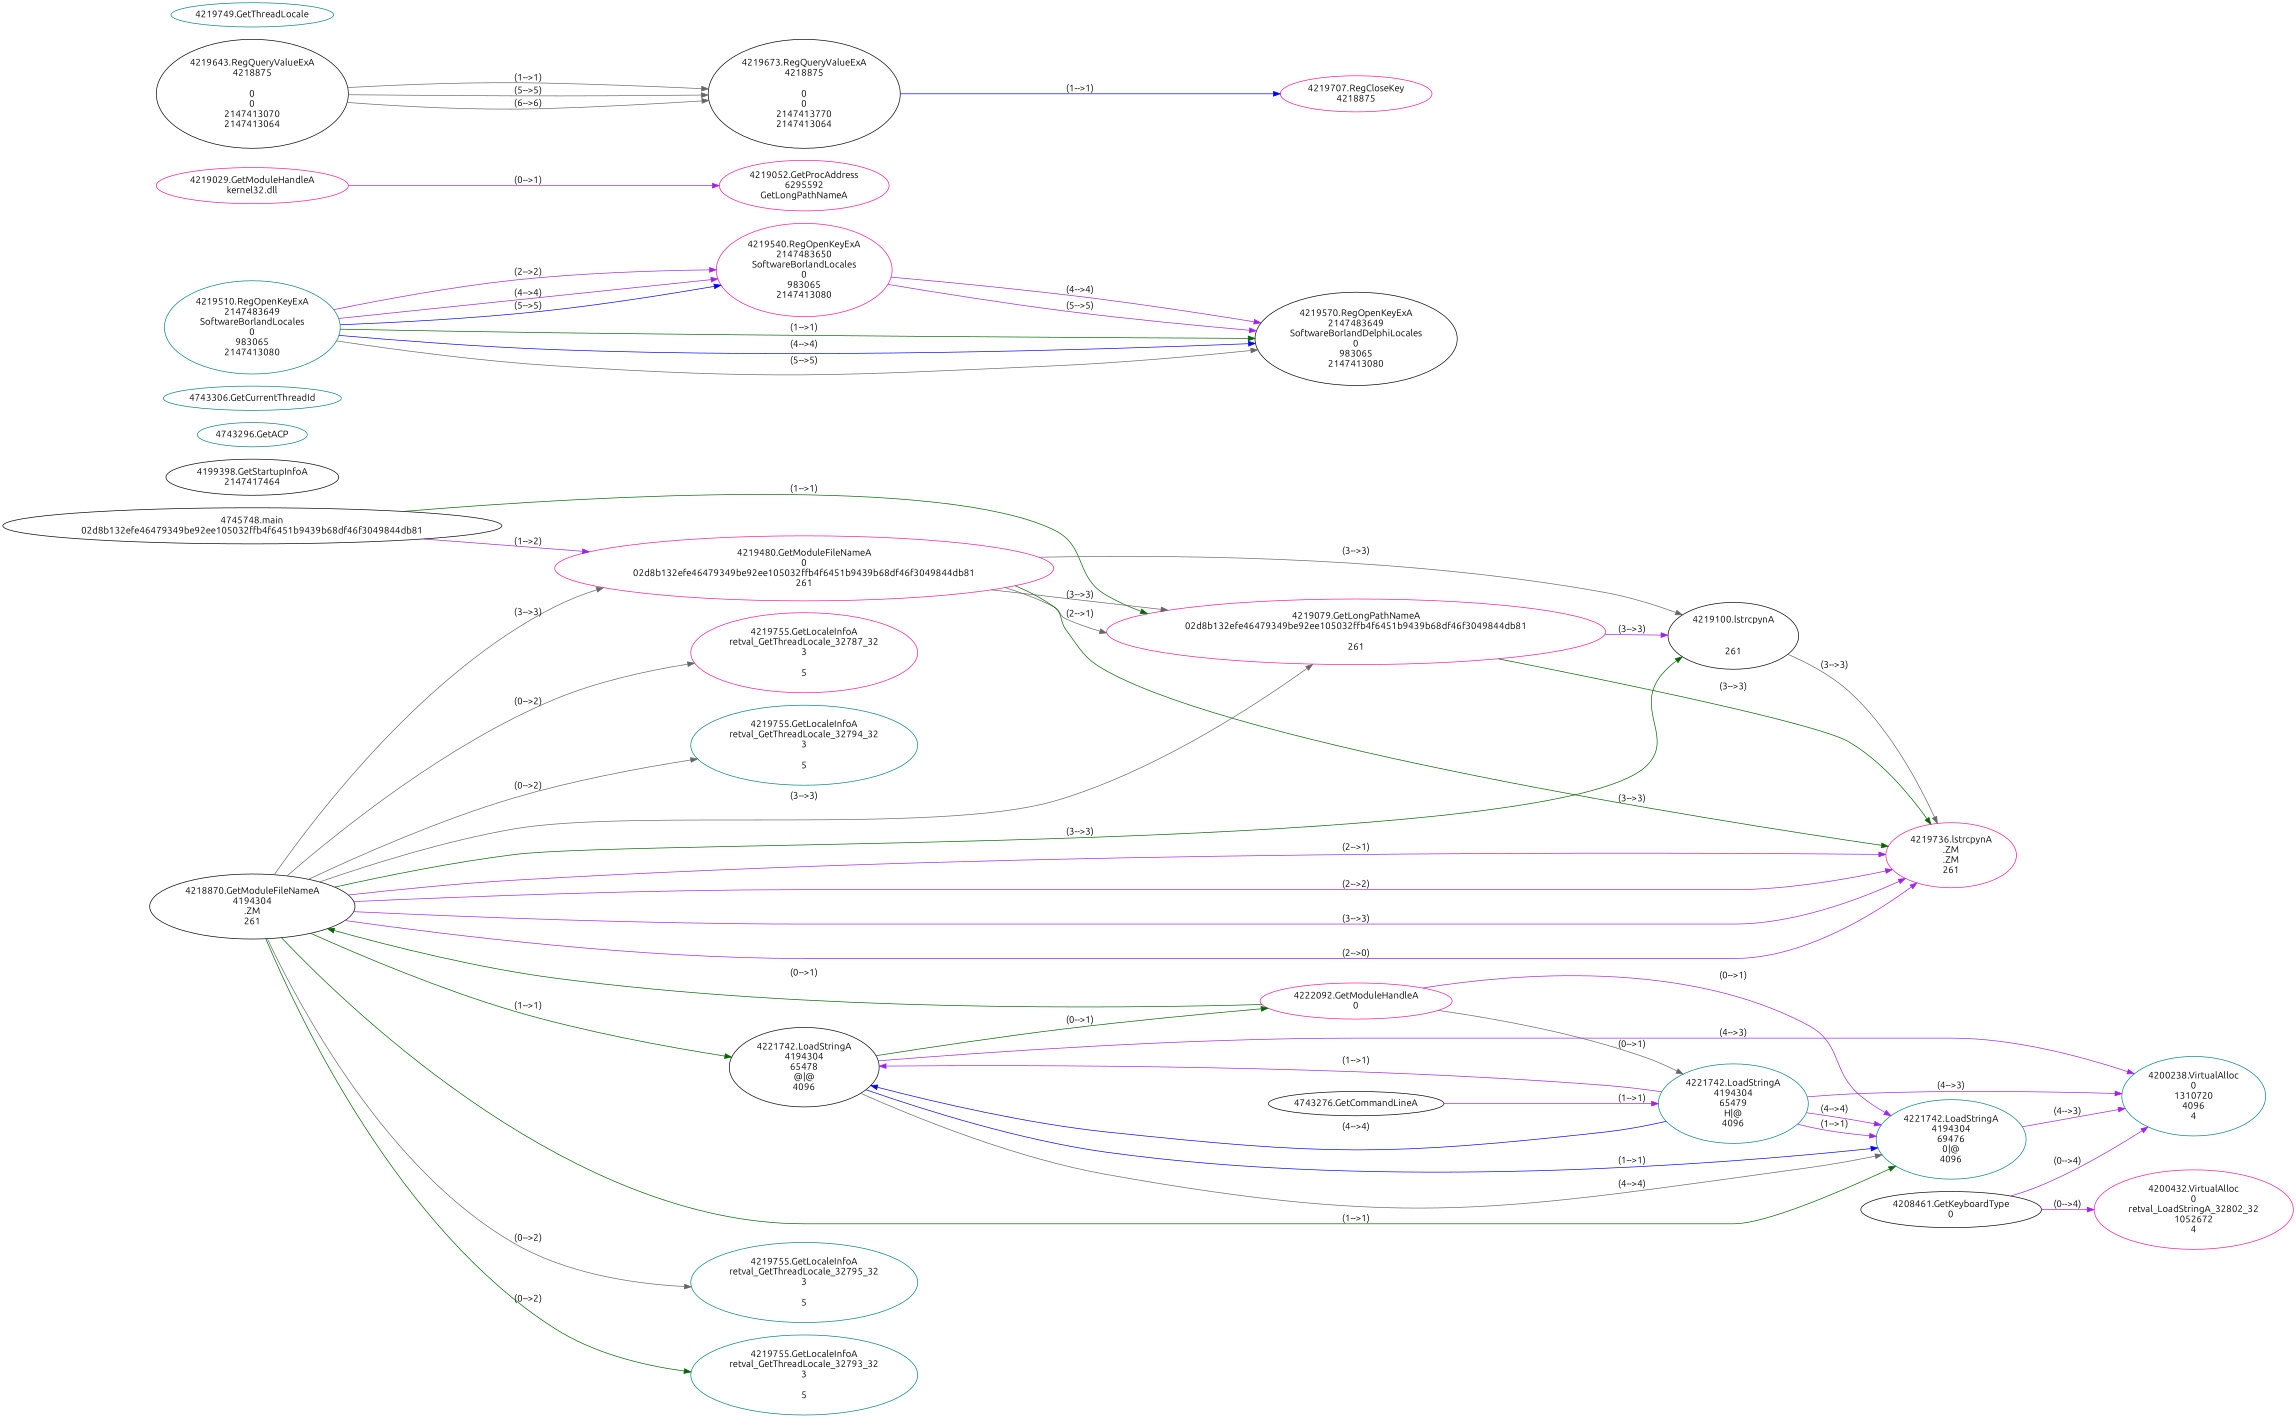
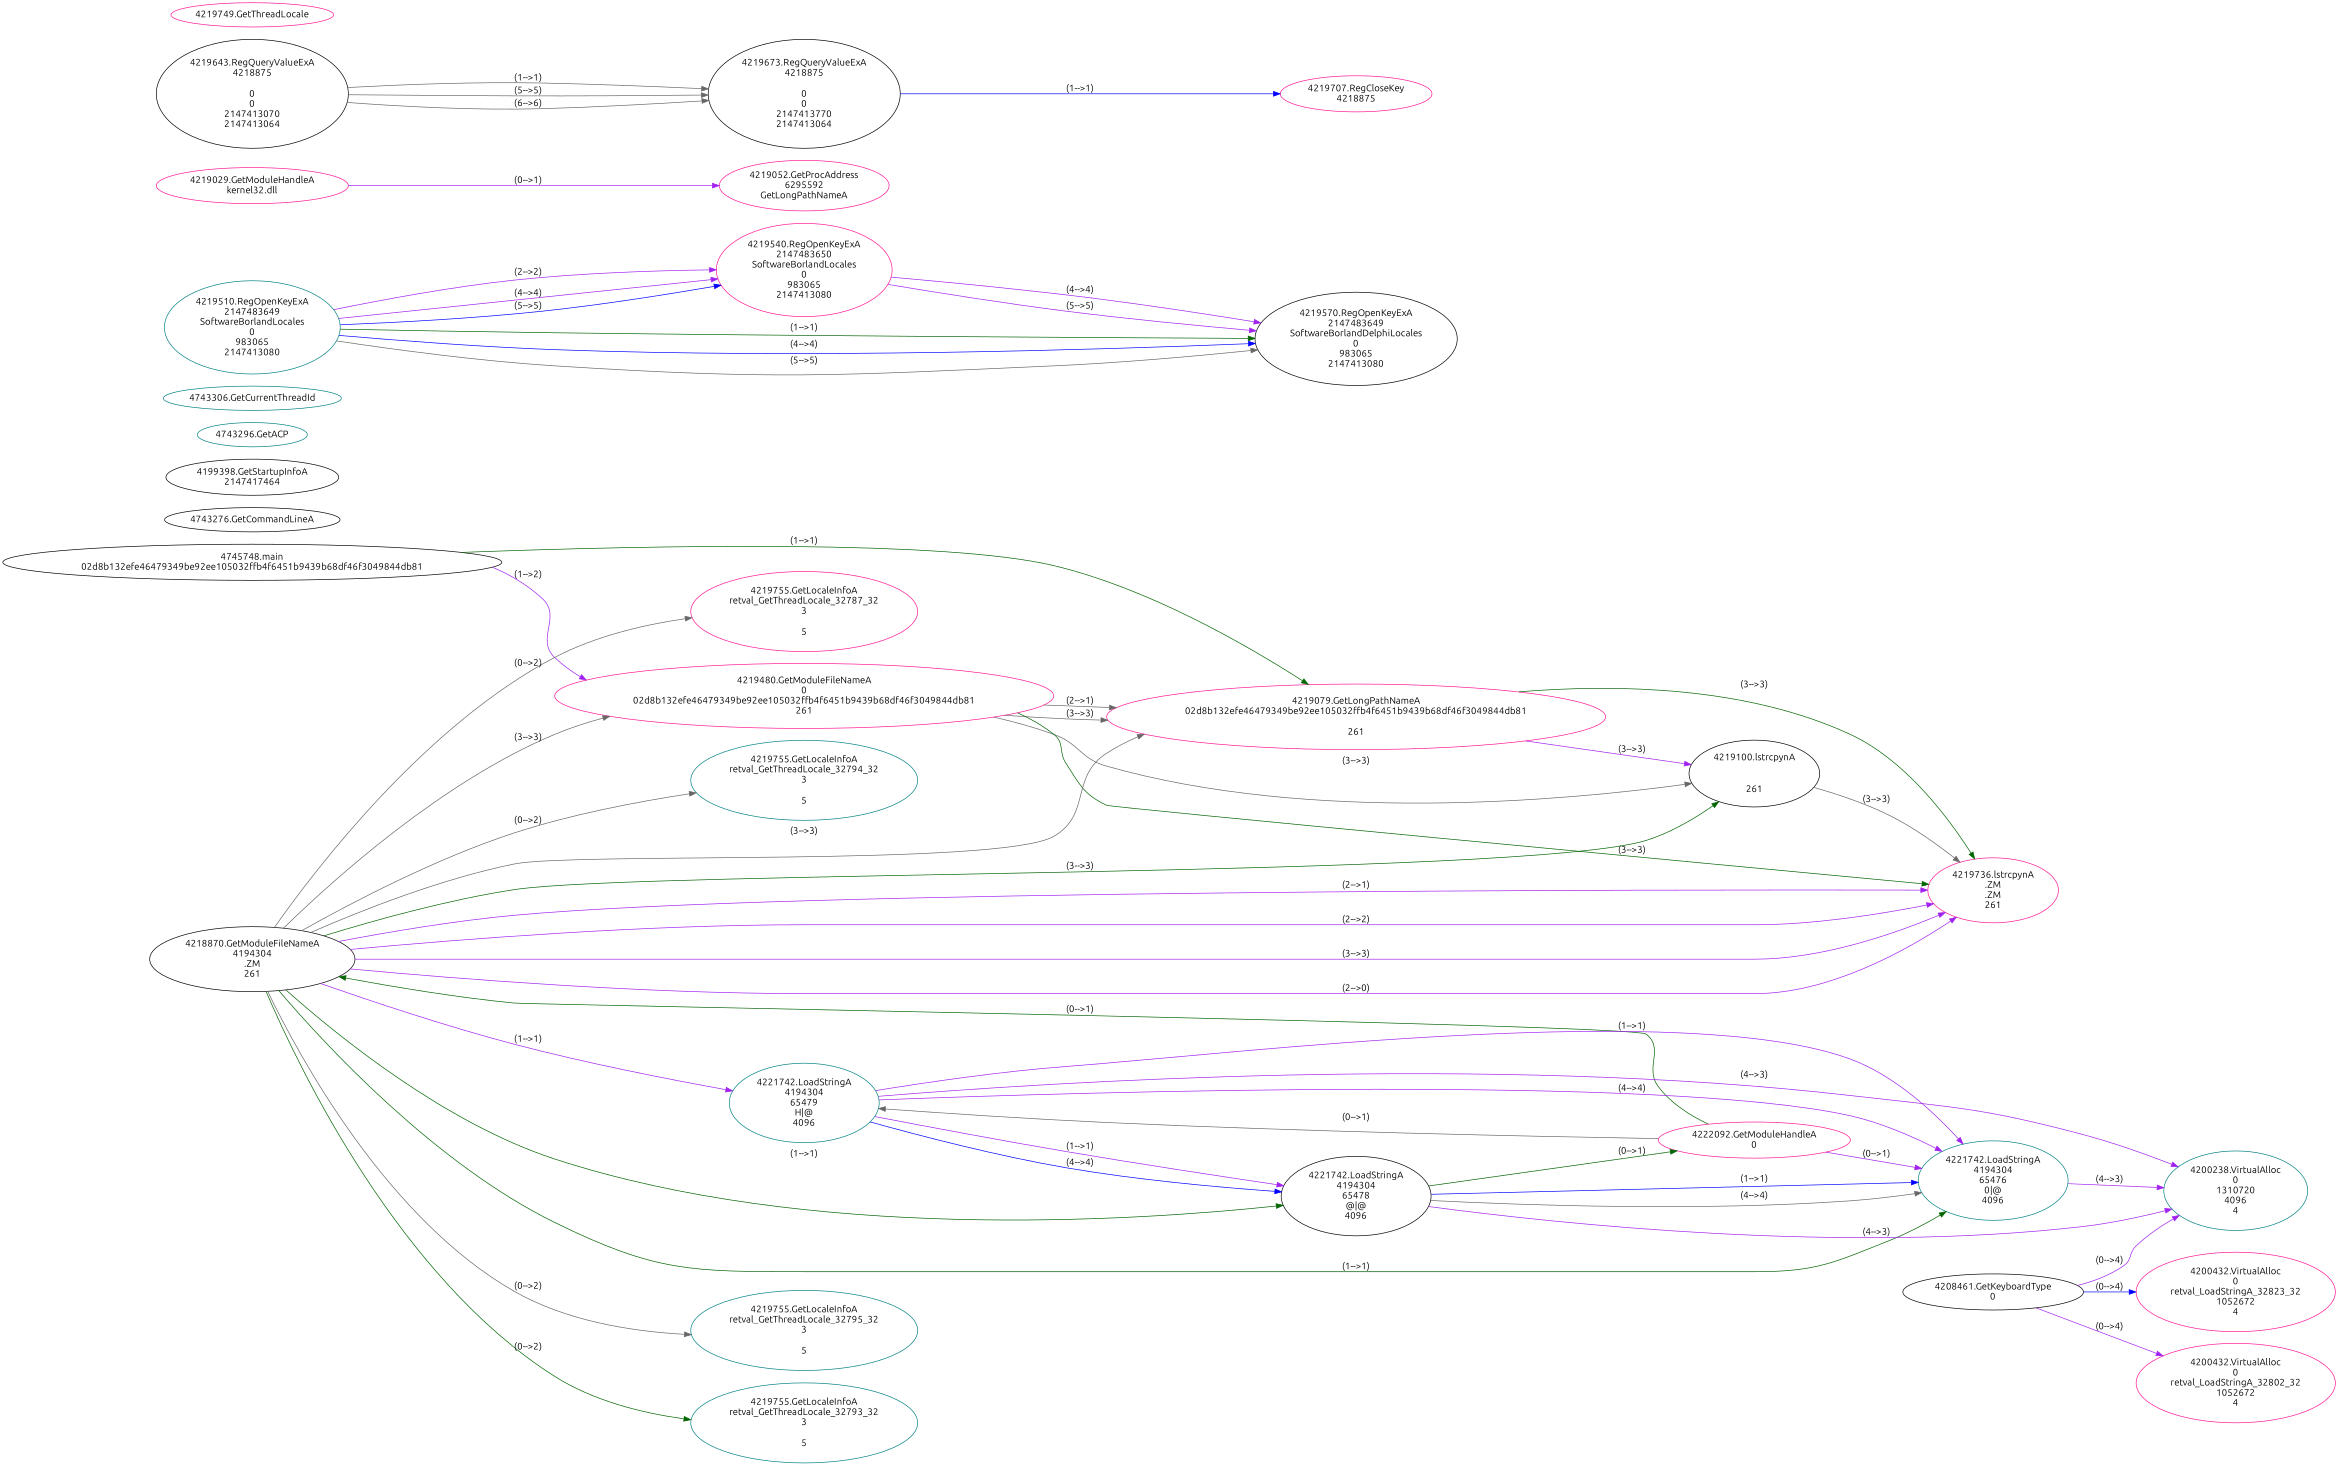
node "4219749.GetThreadLocale": color teal -> deeppink
edge "4743276.GetCommandLineA" -> "4221742.LoadStringA 4194304 65479 H|@ 4096": now "4218870.GetModuleFileNameA 4194304 .ZM 261" -> "4221742.LoadStringA 4194304 65479 H|@ 4096"
node "4221742.LoadStringA 4194304 69476 0|@ 4096": label "4221742.LoadStringA 4194304 69476 0|@ 4096" -> "4221742.LoadStringA 4194304 65476 0|@ 4096"
node "4200432.VirtualAlloc 0 retval_LoadStringA_32823_32 1052672 4": added
